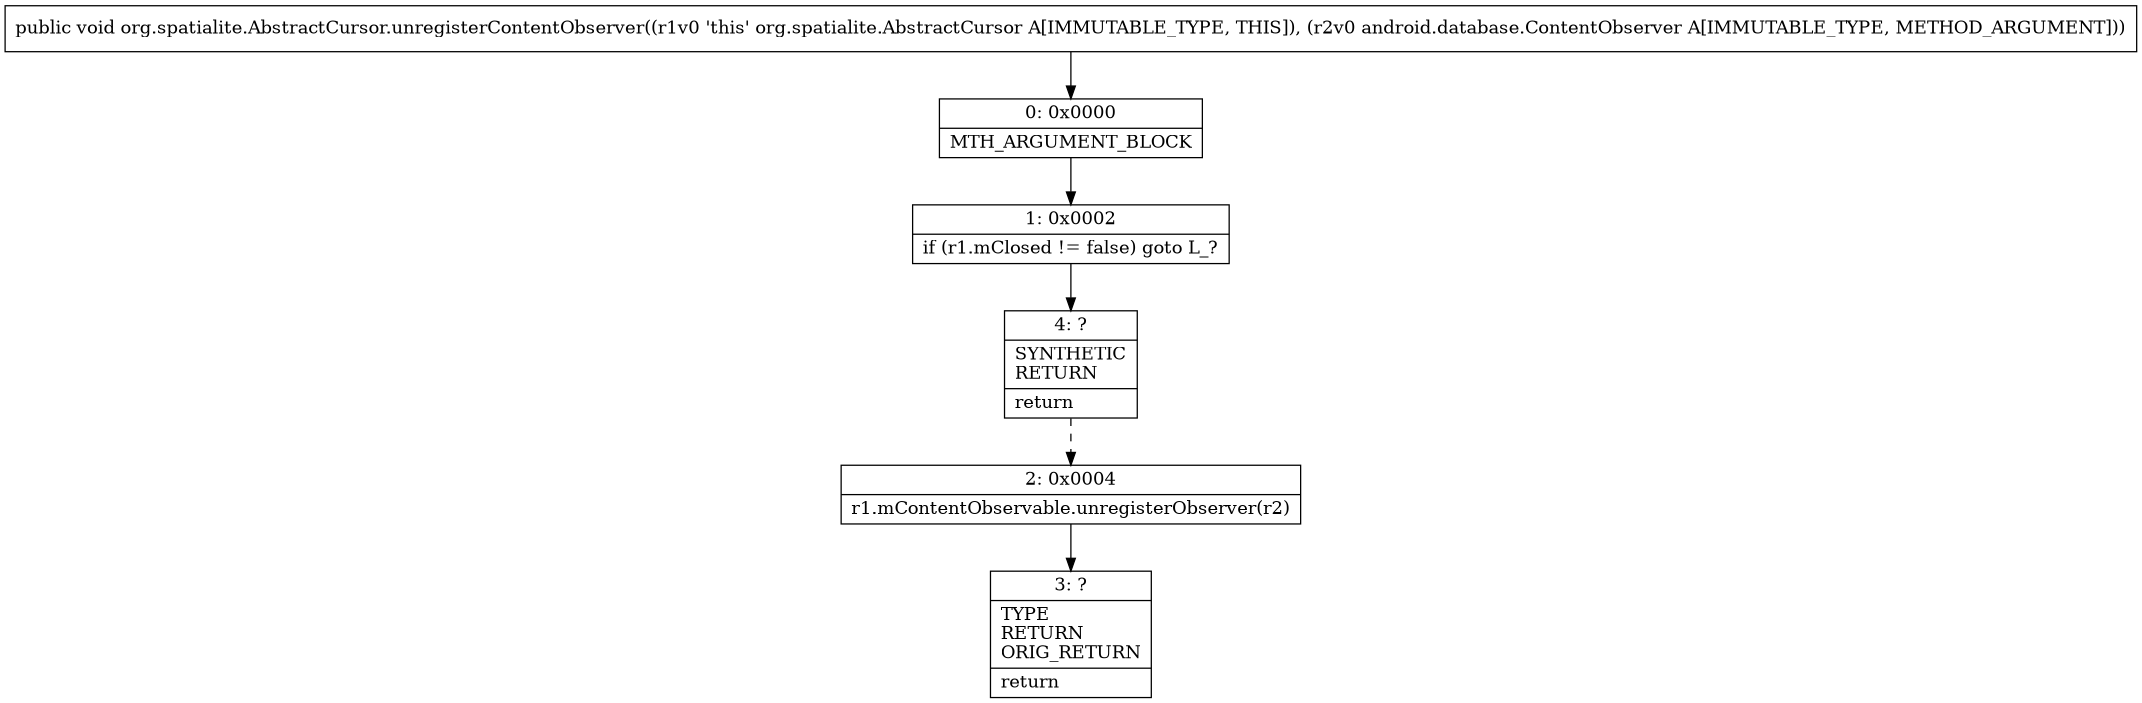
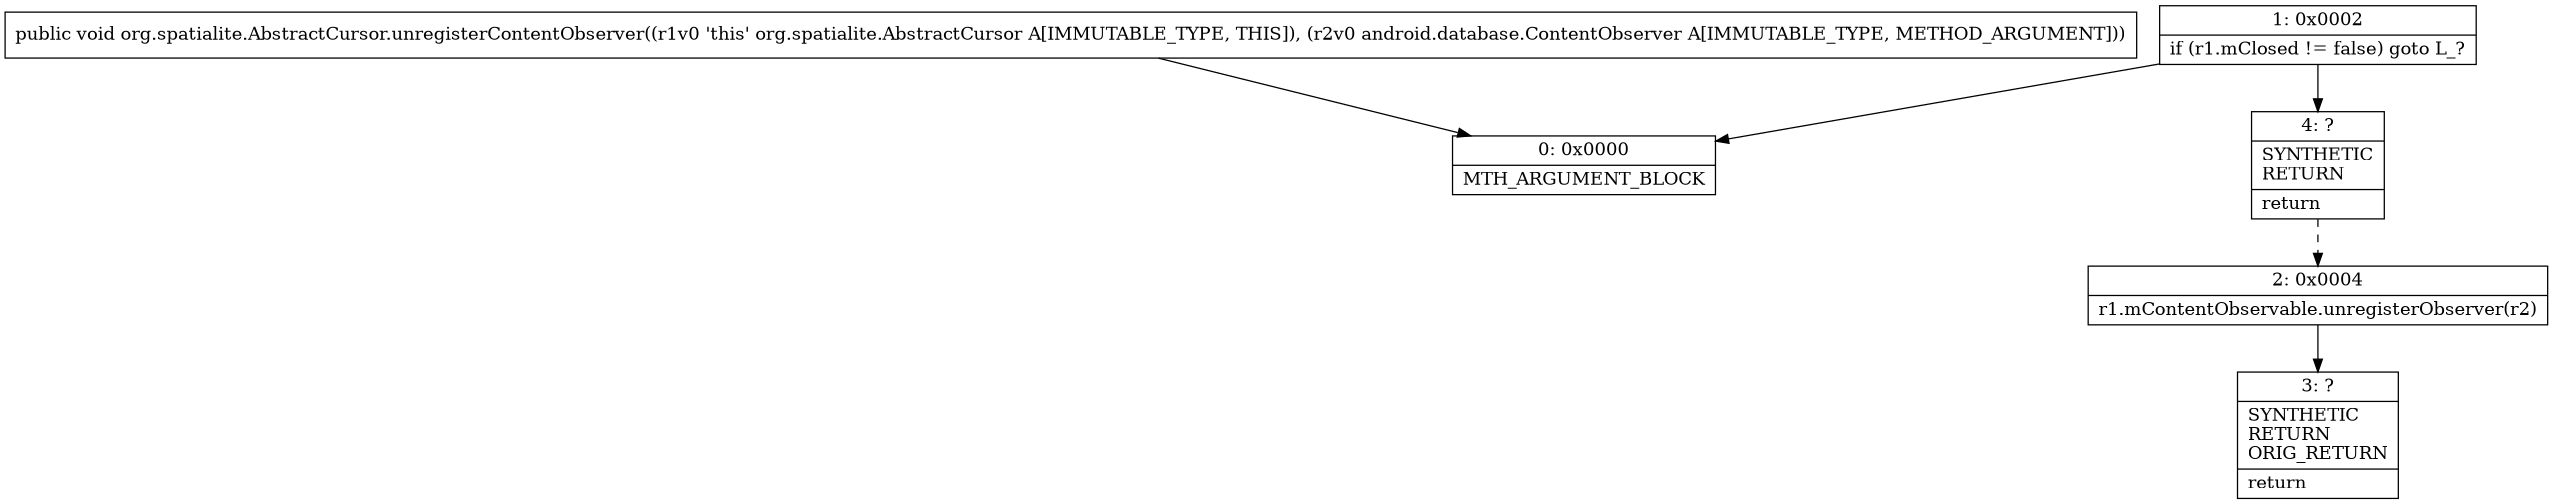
edge "0: 0x0000" -> "1: 0x0002": reversed
node "3: ?": text "TYPE" -> "SYNTHETIC"
